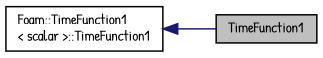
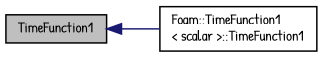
edge "TimeFunction1" -> "Foam::TimeFunction1 < scalar >::TimeFunction1": reversed
